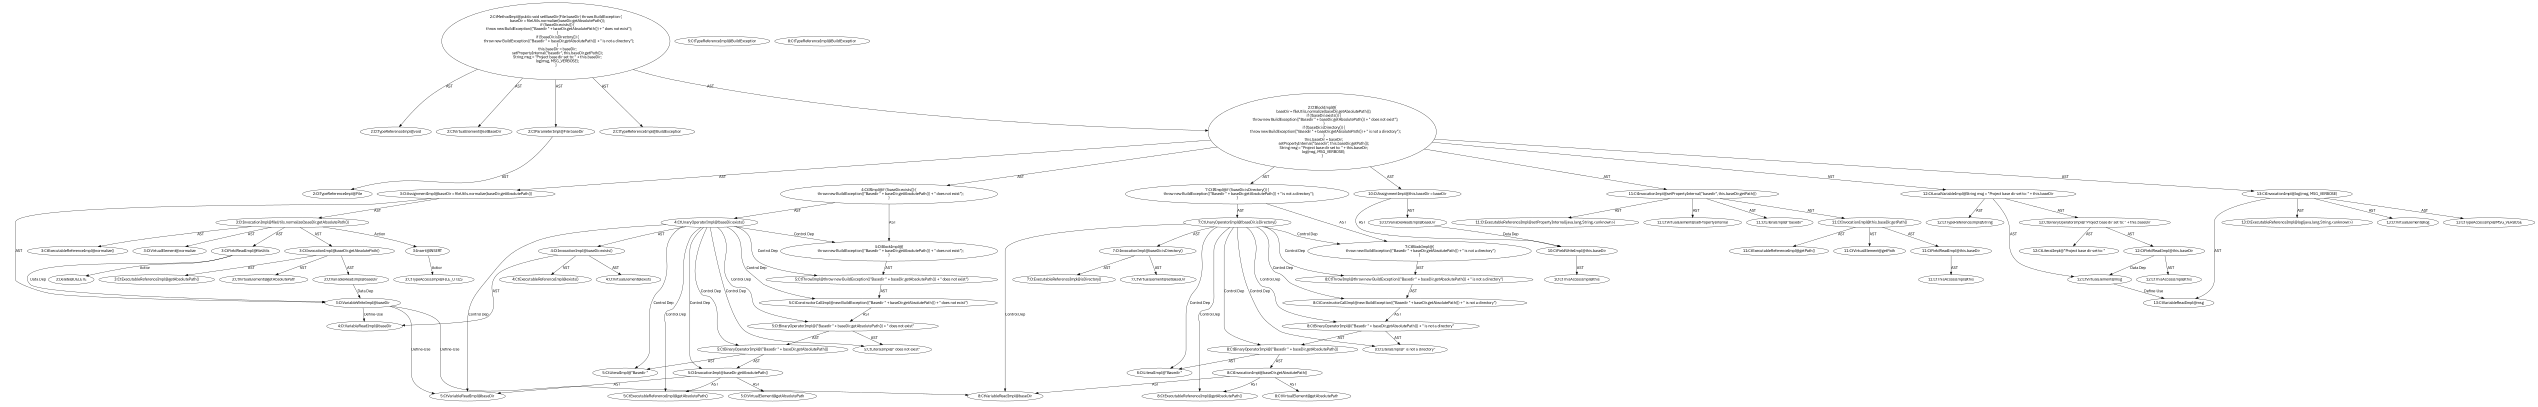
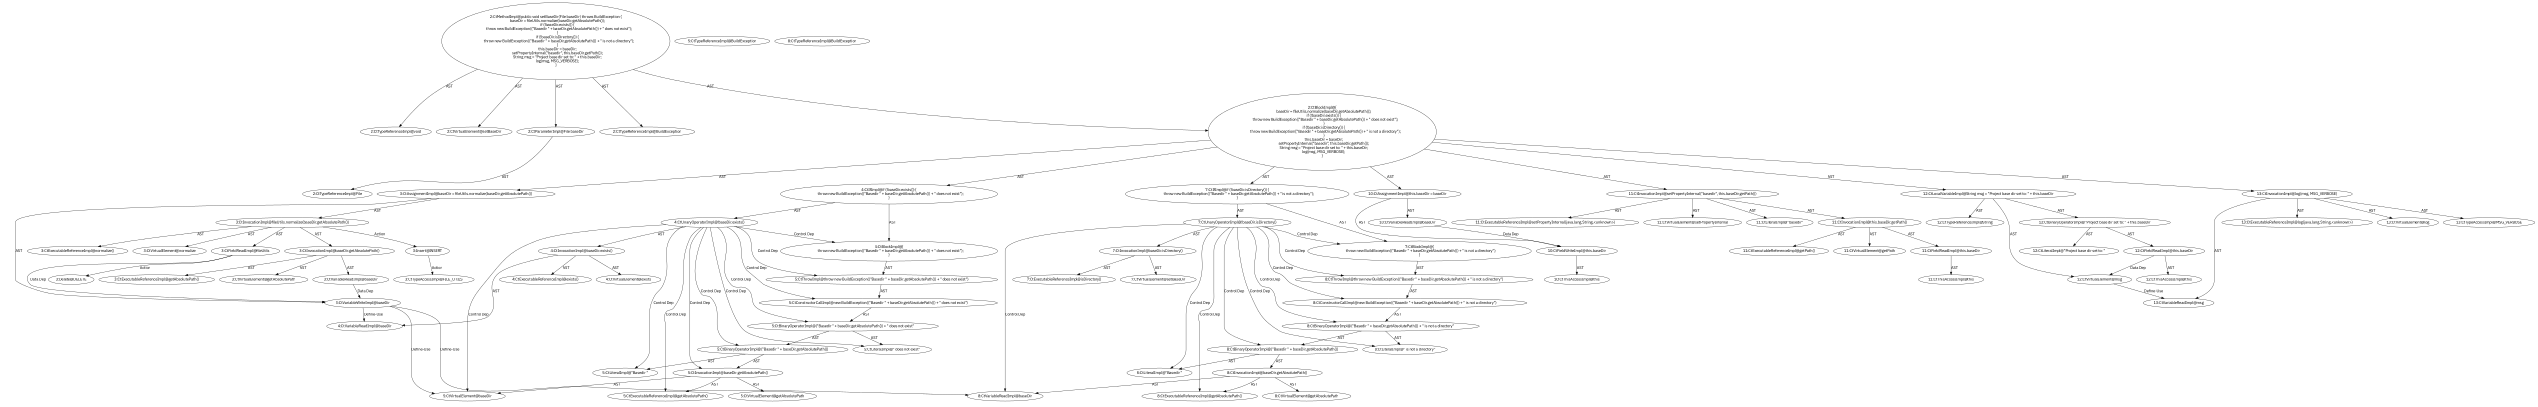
node "5:CtVariableReadImpl@baseDir": label "5:CtVariableReadImpl@baseDir" -> "5:CtVirtualElement@baseDir"
